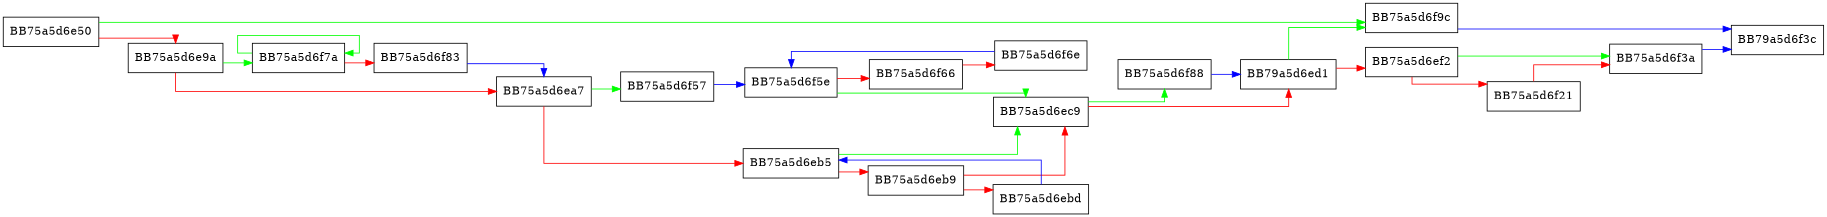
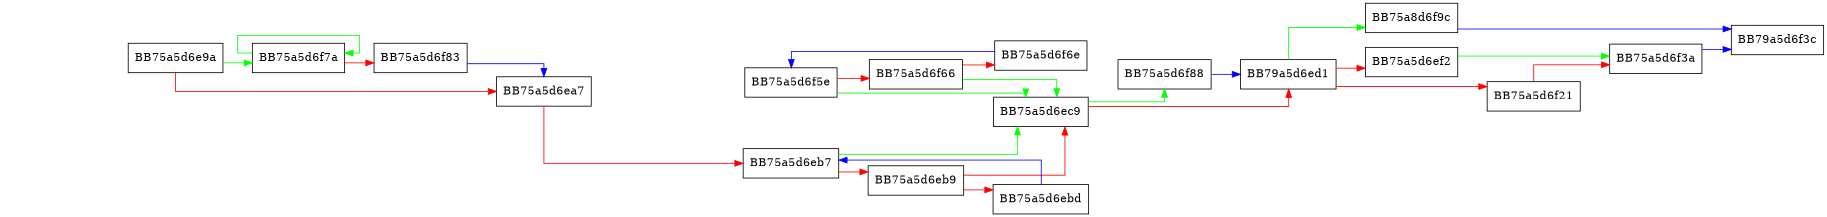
node "BB75a5d6f9c": label "BB75a5d6f9c" -> "BB75a8d6f9c"
node "BB75a5d6e50": removed
edge "BB75a5d6f66" -> "BB75a5d6ec9": added
edge "BB75a5d6ef2" -> "BB75a5d6f21": now "BB79a5d6ed1" -> "BB75a5d6f21"
node "BB75a5d6f57": removed
node "BB75a5d6eb5": label "BB75a5d6eb5" -> "BB75a5d6eb7"
